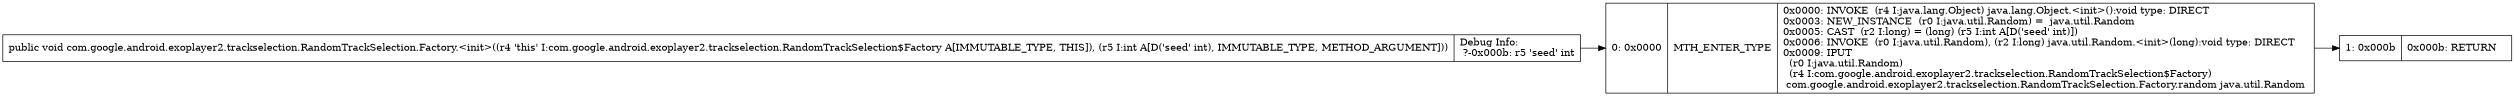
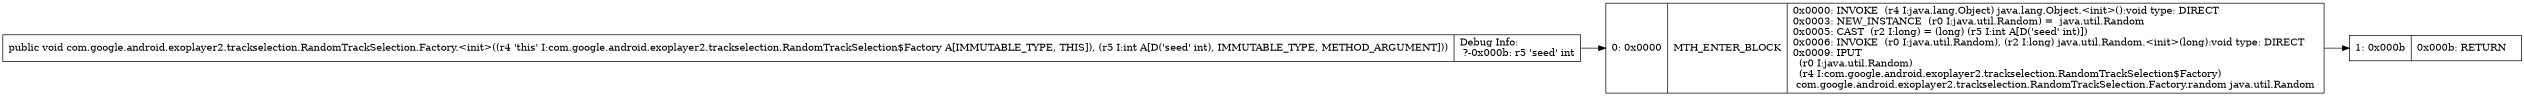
node "0: 0x0000": text "MTH_ENTER_TYPE" -> "MTH_ENTER_BLOCK"
